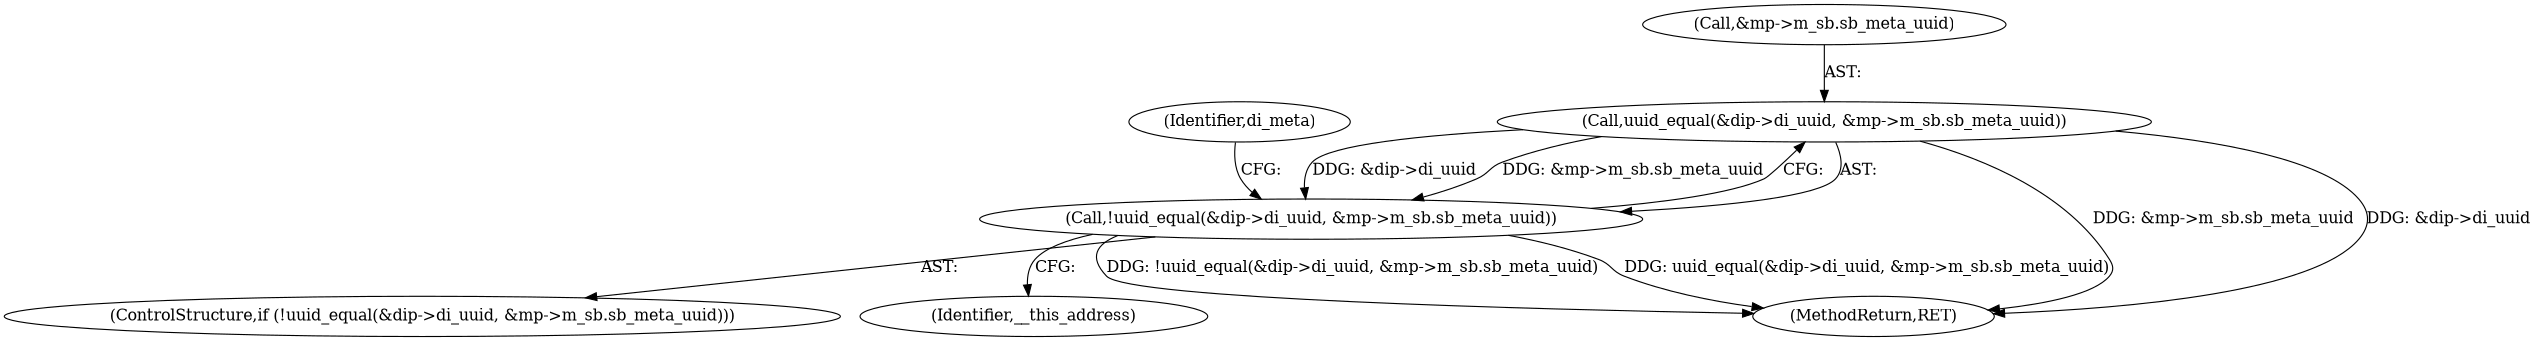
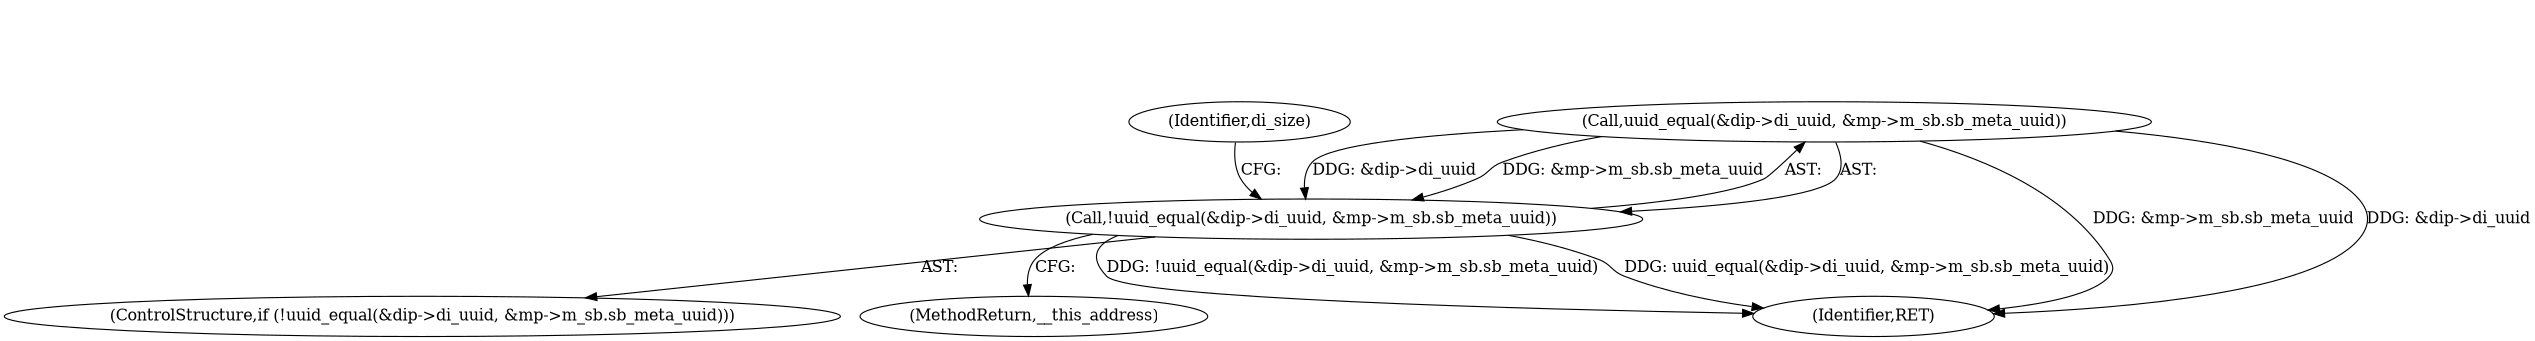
node "(Call,&mp->m_sb.sb_meta_uuid)": removed
node "(Identifier,di_meta)": label "(Identifier,di_meta)" -> "(Identifier,di_size)"
edge "(Call,!uuid_equal(&dip->di_uuid, &mp->m_sb.sb_meta_uuid))" -> "(Call,uuid_equal(&dip->di_uuid, &mp->m_sb.sb_meta_uuid))": label "CFG: " -> "AST: "
node "(Identifier,__this_address)": label "(Identifier,__this_address)" -> "(MethodReturn,__this_address)"
node "(MethodReturn,RET)": label "(MethodReturn,RET)" -> "(Identifier,RET)"
